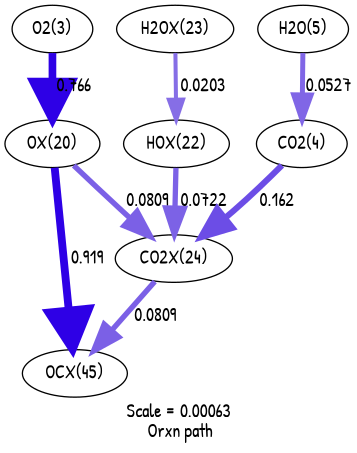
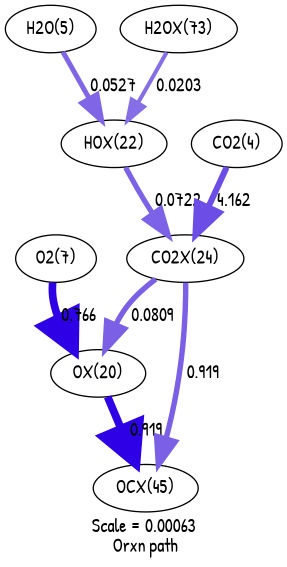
node "O2(3)": label "O2(3)" -> "O2(7)"
node "H2OX(23)": label "H2OX(23)" -> "H2OX(73)"
edge "H2O(5)" -> "CO2(4)": now "H2O(5)" -> "HOX(22)"
edge "OX(20)" -> "CO2X(24)": reversed
edge "CO2(4)" -> "CO2X(24)": label " 0.162" -> " 4.162"
edge "CO2X(24)" -> "OCX(45)": label " 0.0809" -> " 0.919"
